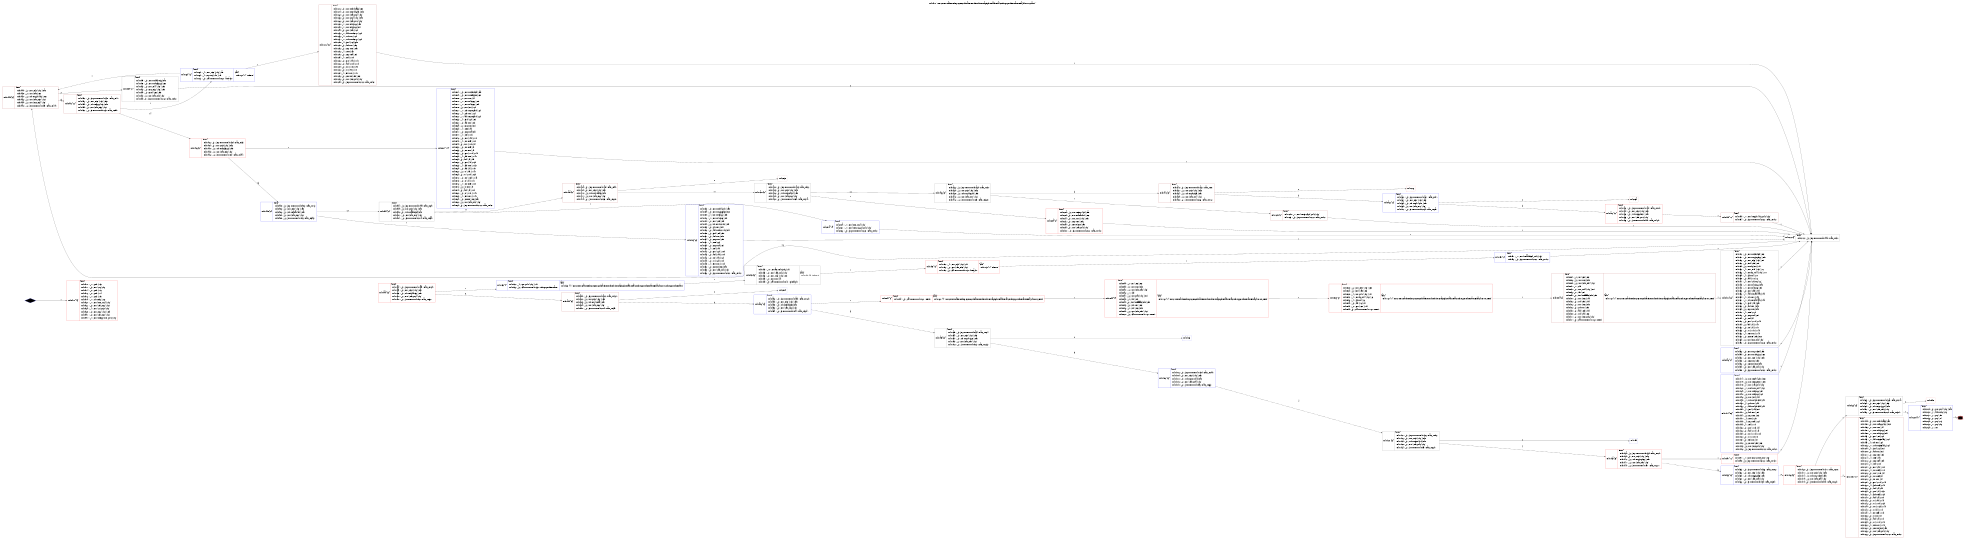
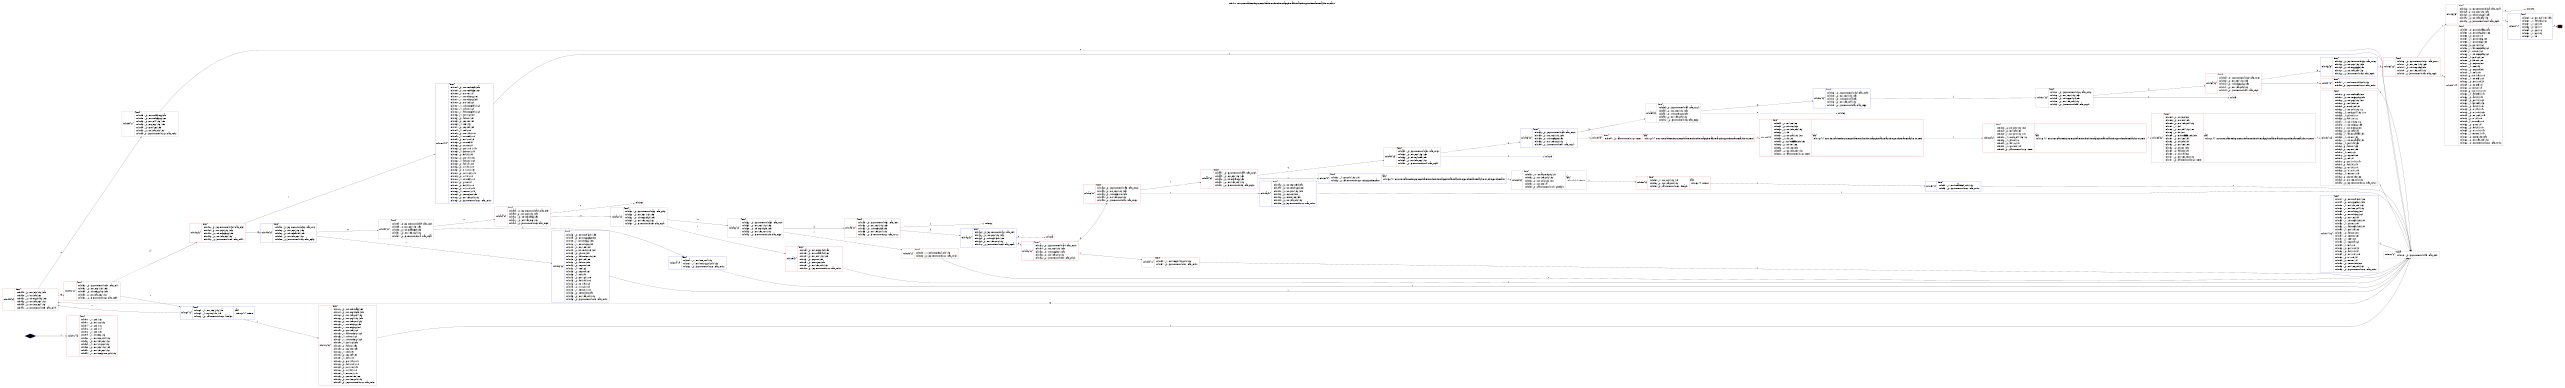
node "0x401a8e [22]": added
